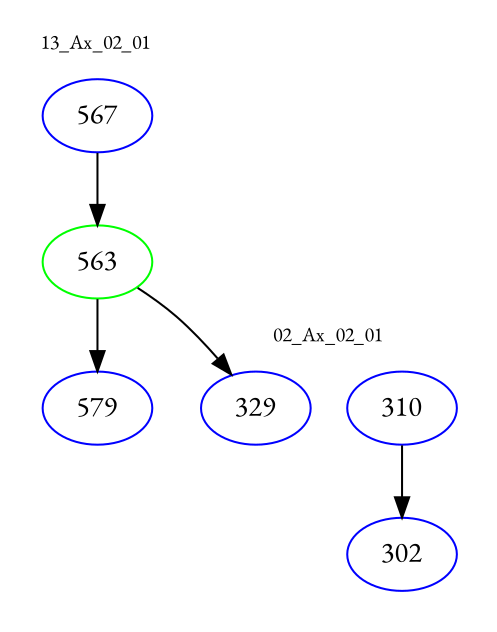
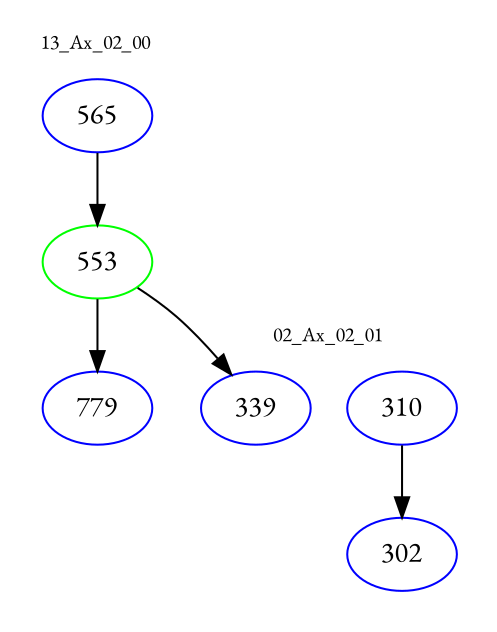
cluster "13_Ax_02_01": label "13_Ax_02_01" -> "13_Ax_02_00"
node "567": label "567" -> "565"
node "563": label "563" -> "553"
node "579": label "579" -> "779"
node "329": label "329" -> "339"
